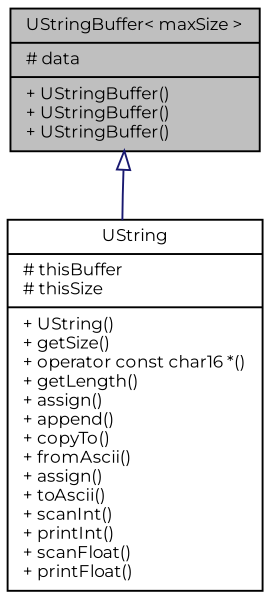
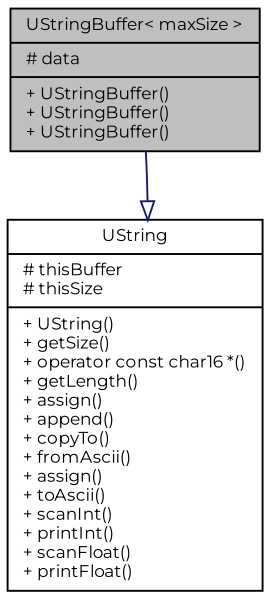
edge "UString" -> "UStringBuffer< maxSize >": reversed
